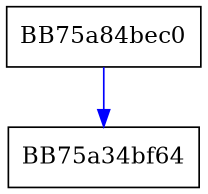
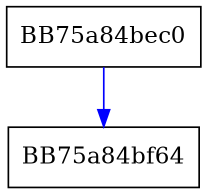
node "BB75a34bf64": label "BB75a34bf64" -> "BB75a84bf64"
